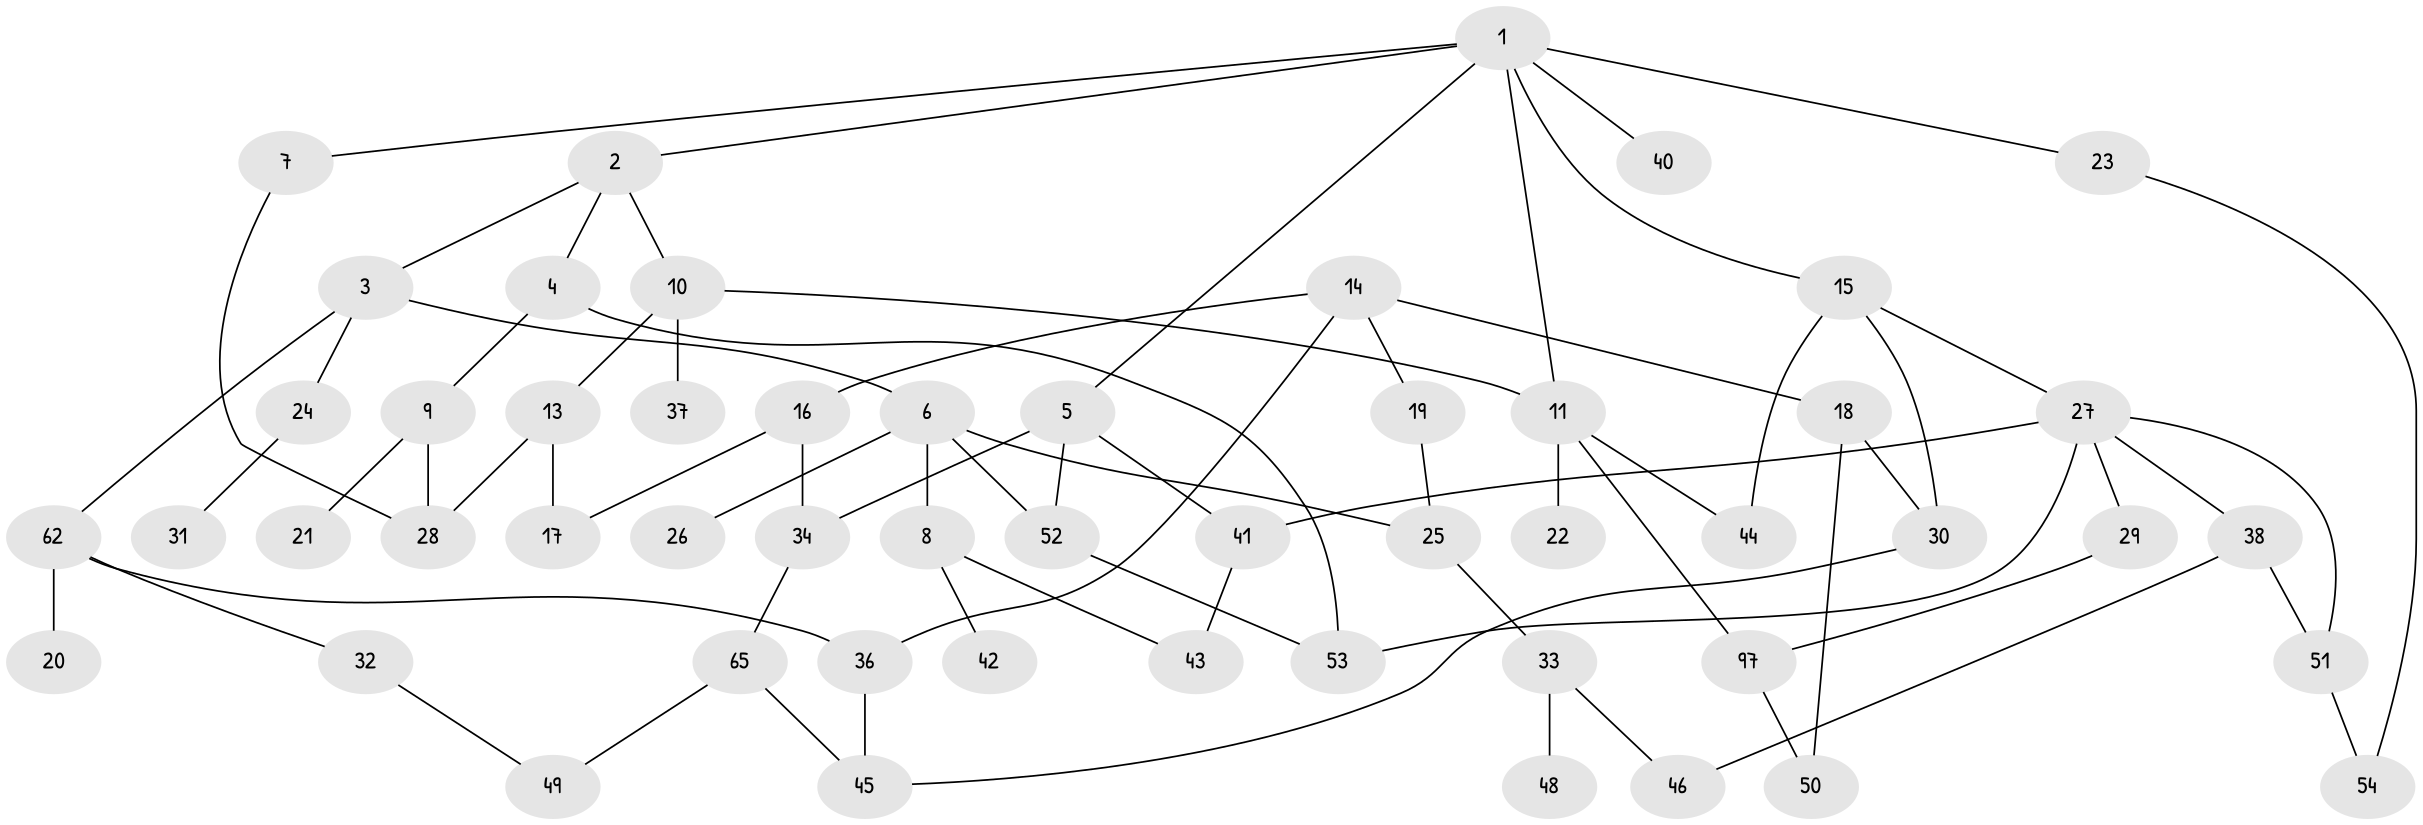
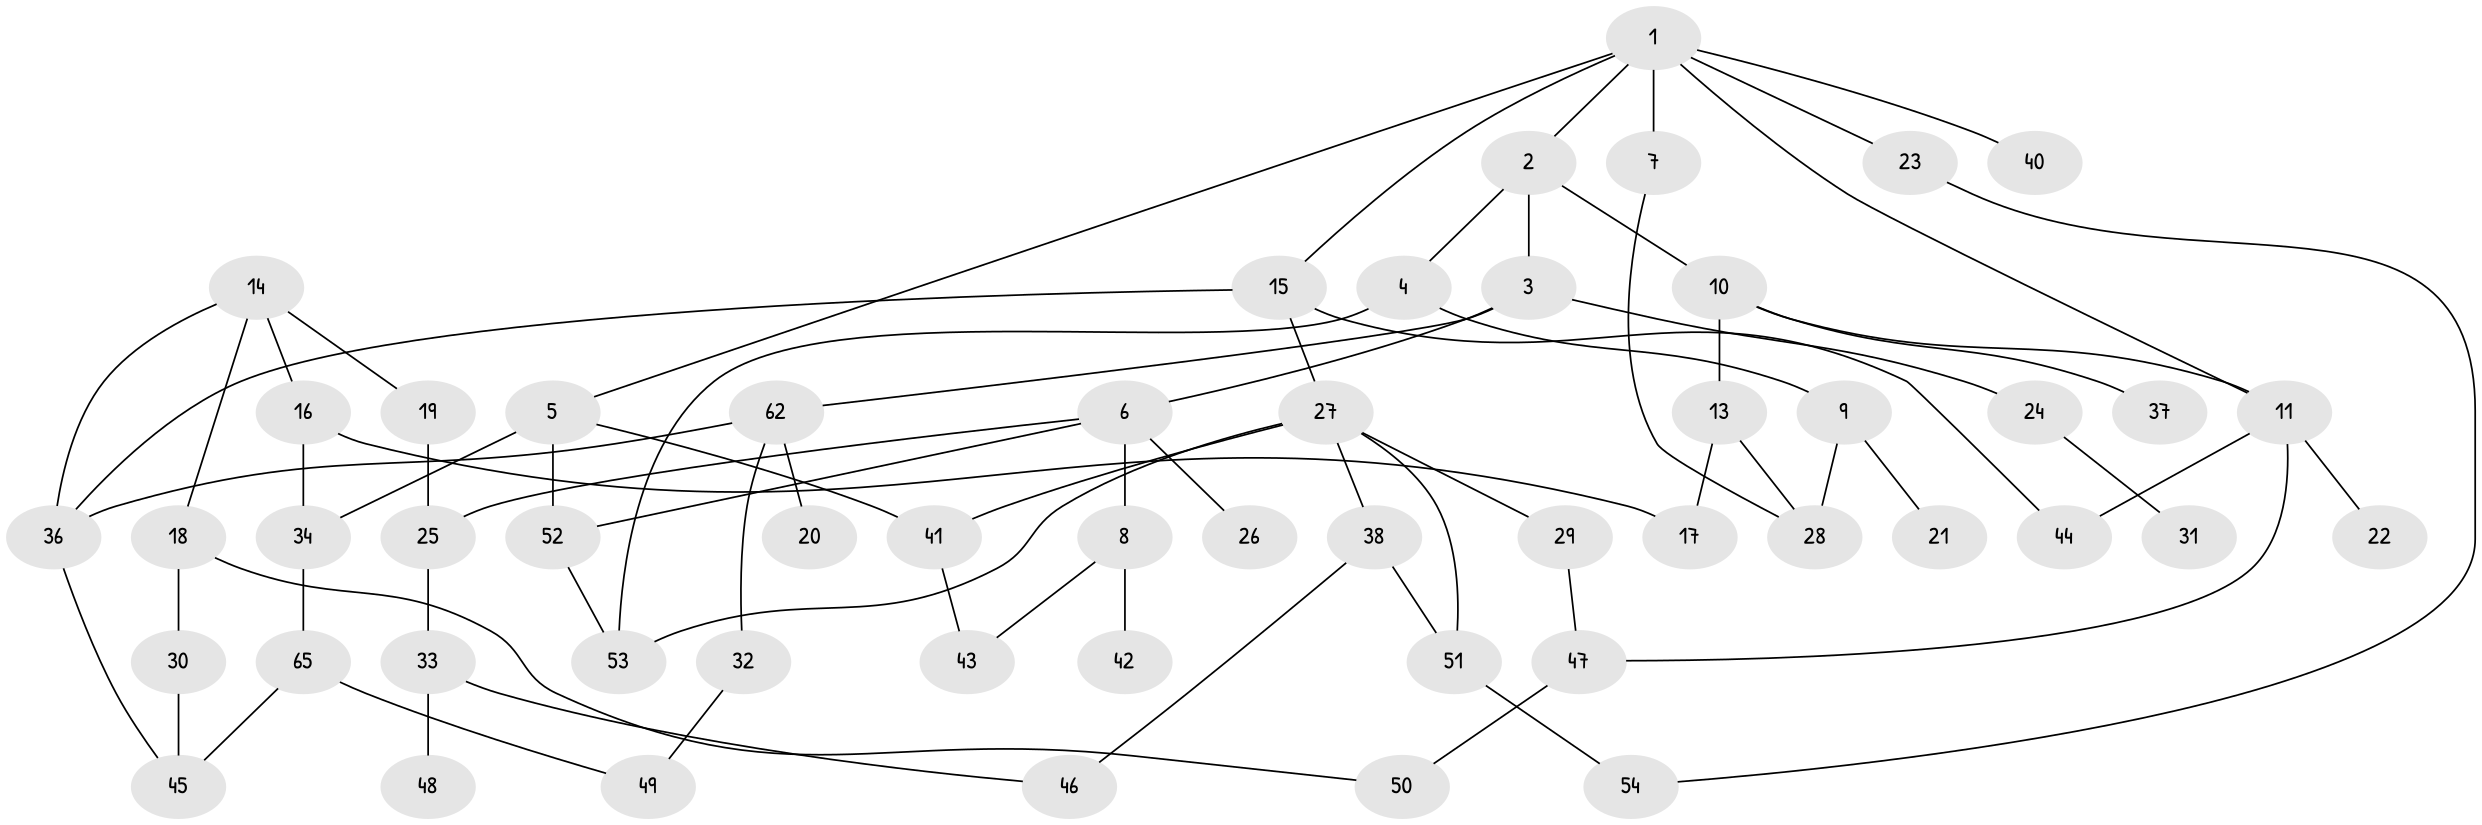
edge "15" -- "30": now "15" -- "36"
node "97": label "97" -> "47"
